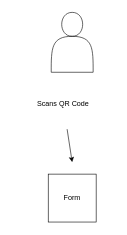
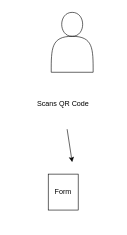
node "Form": size 48x48 -> 30x36
